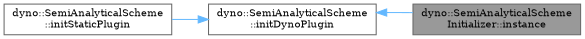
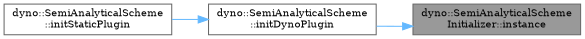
edge "dyno::SemiAnalyticalScheme Initializer::instance" -> "dyno::SemiAnalyticalScheme ::initDynoPlugin": reversed
